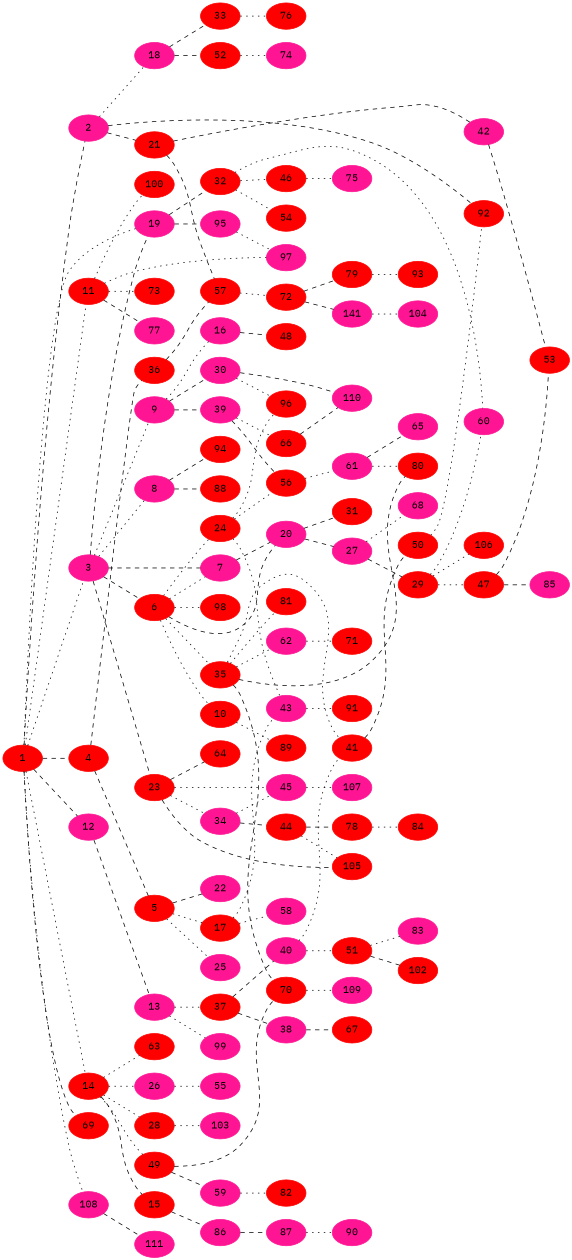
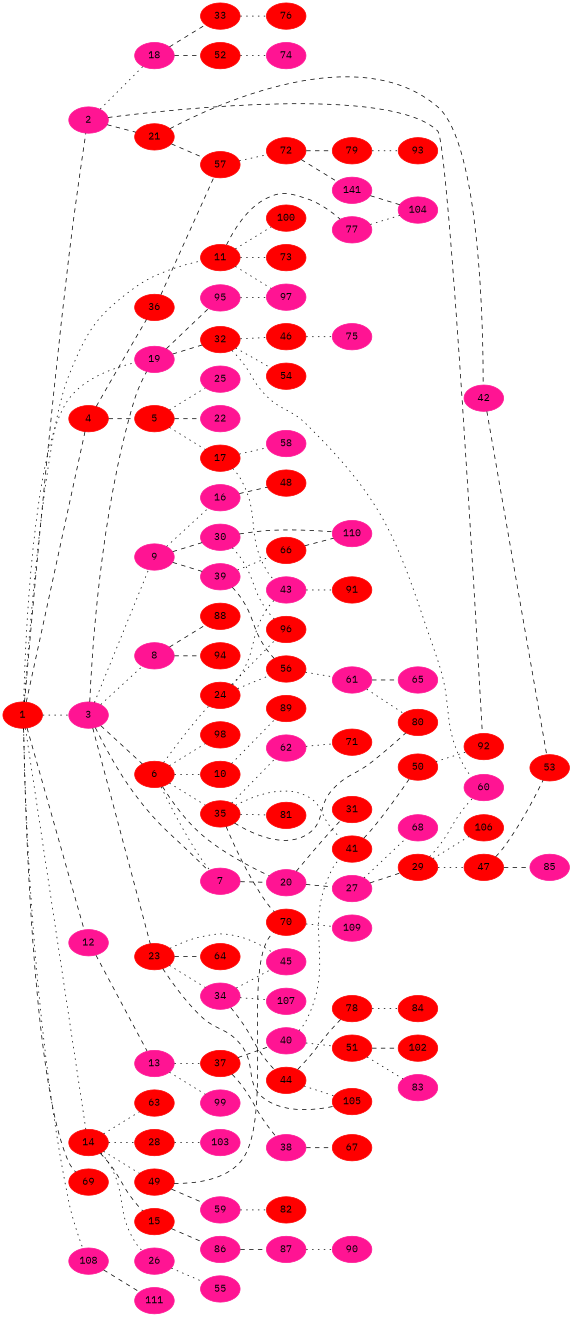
edge "104" -- "77": added
edge "141" -- "104": style dotted -> dashed
edge "45" -- "107": now "34" -- "107"
